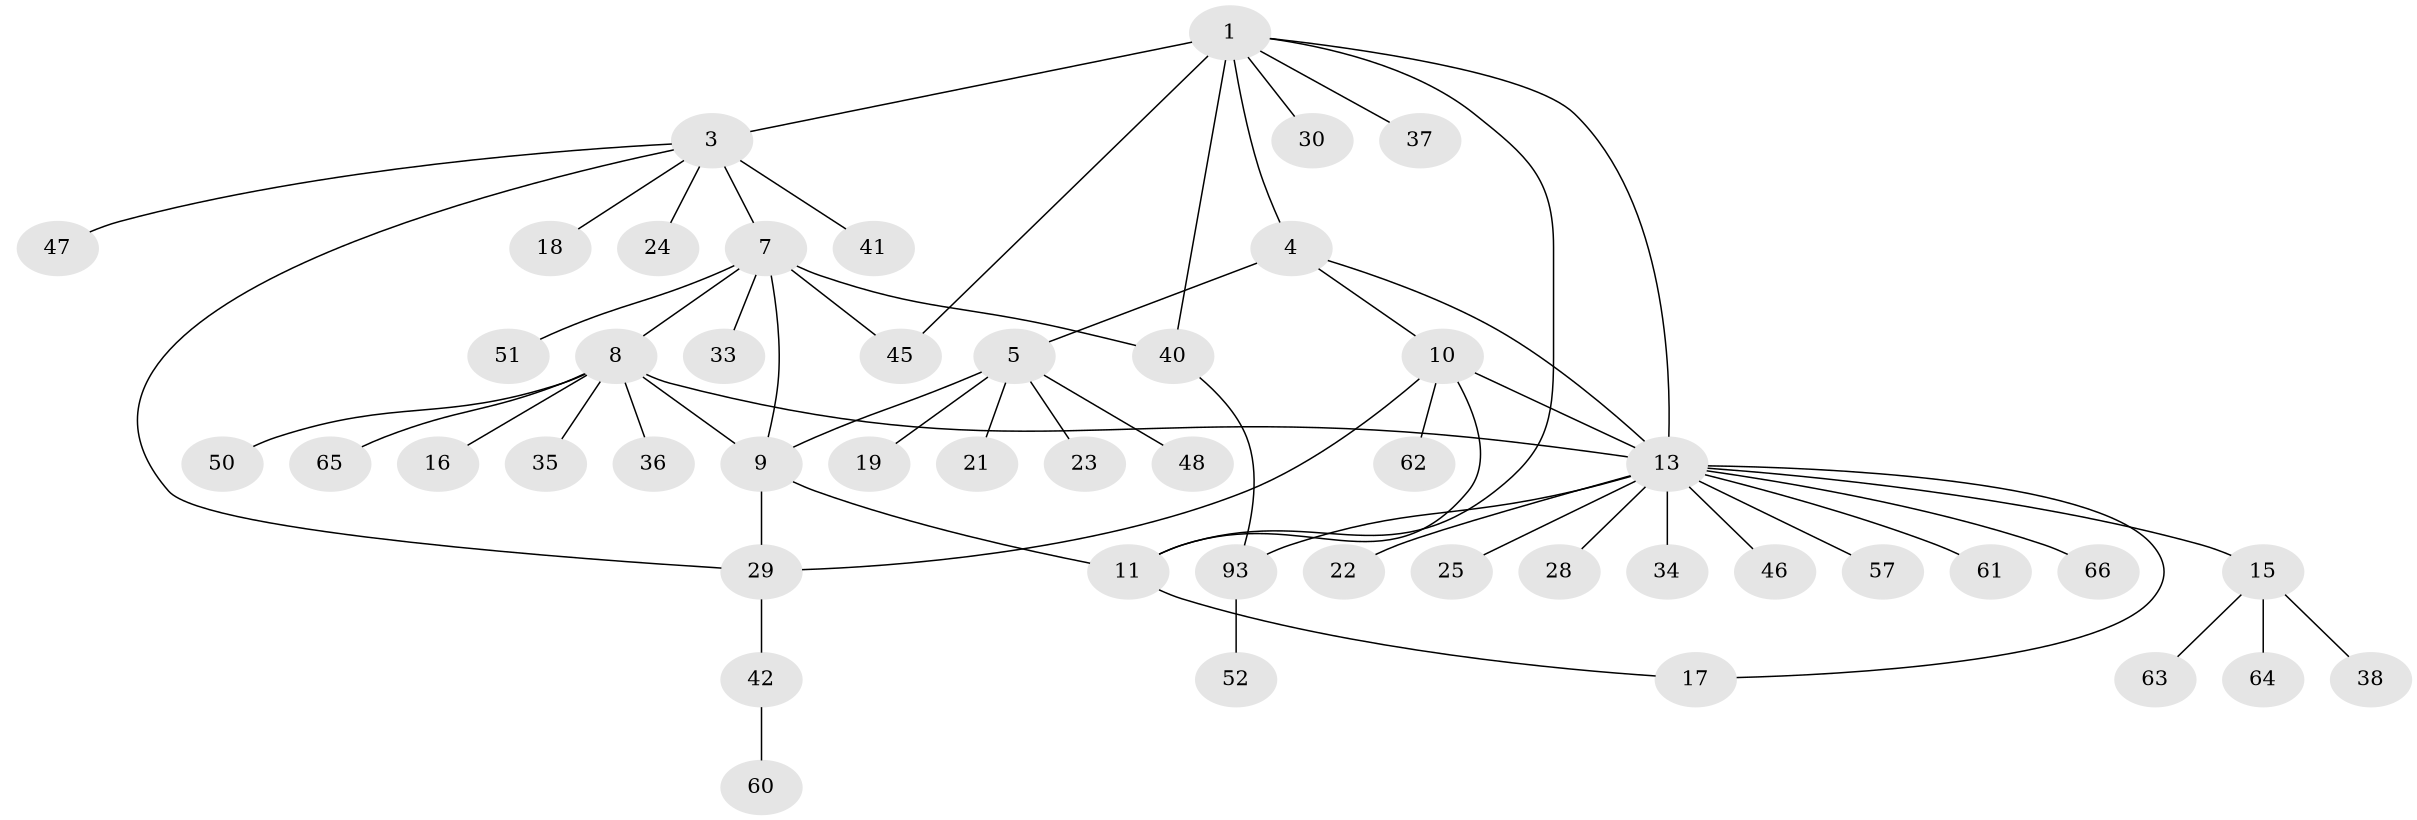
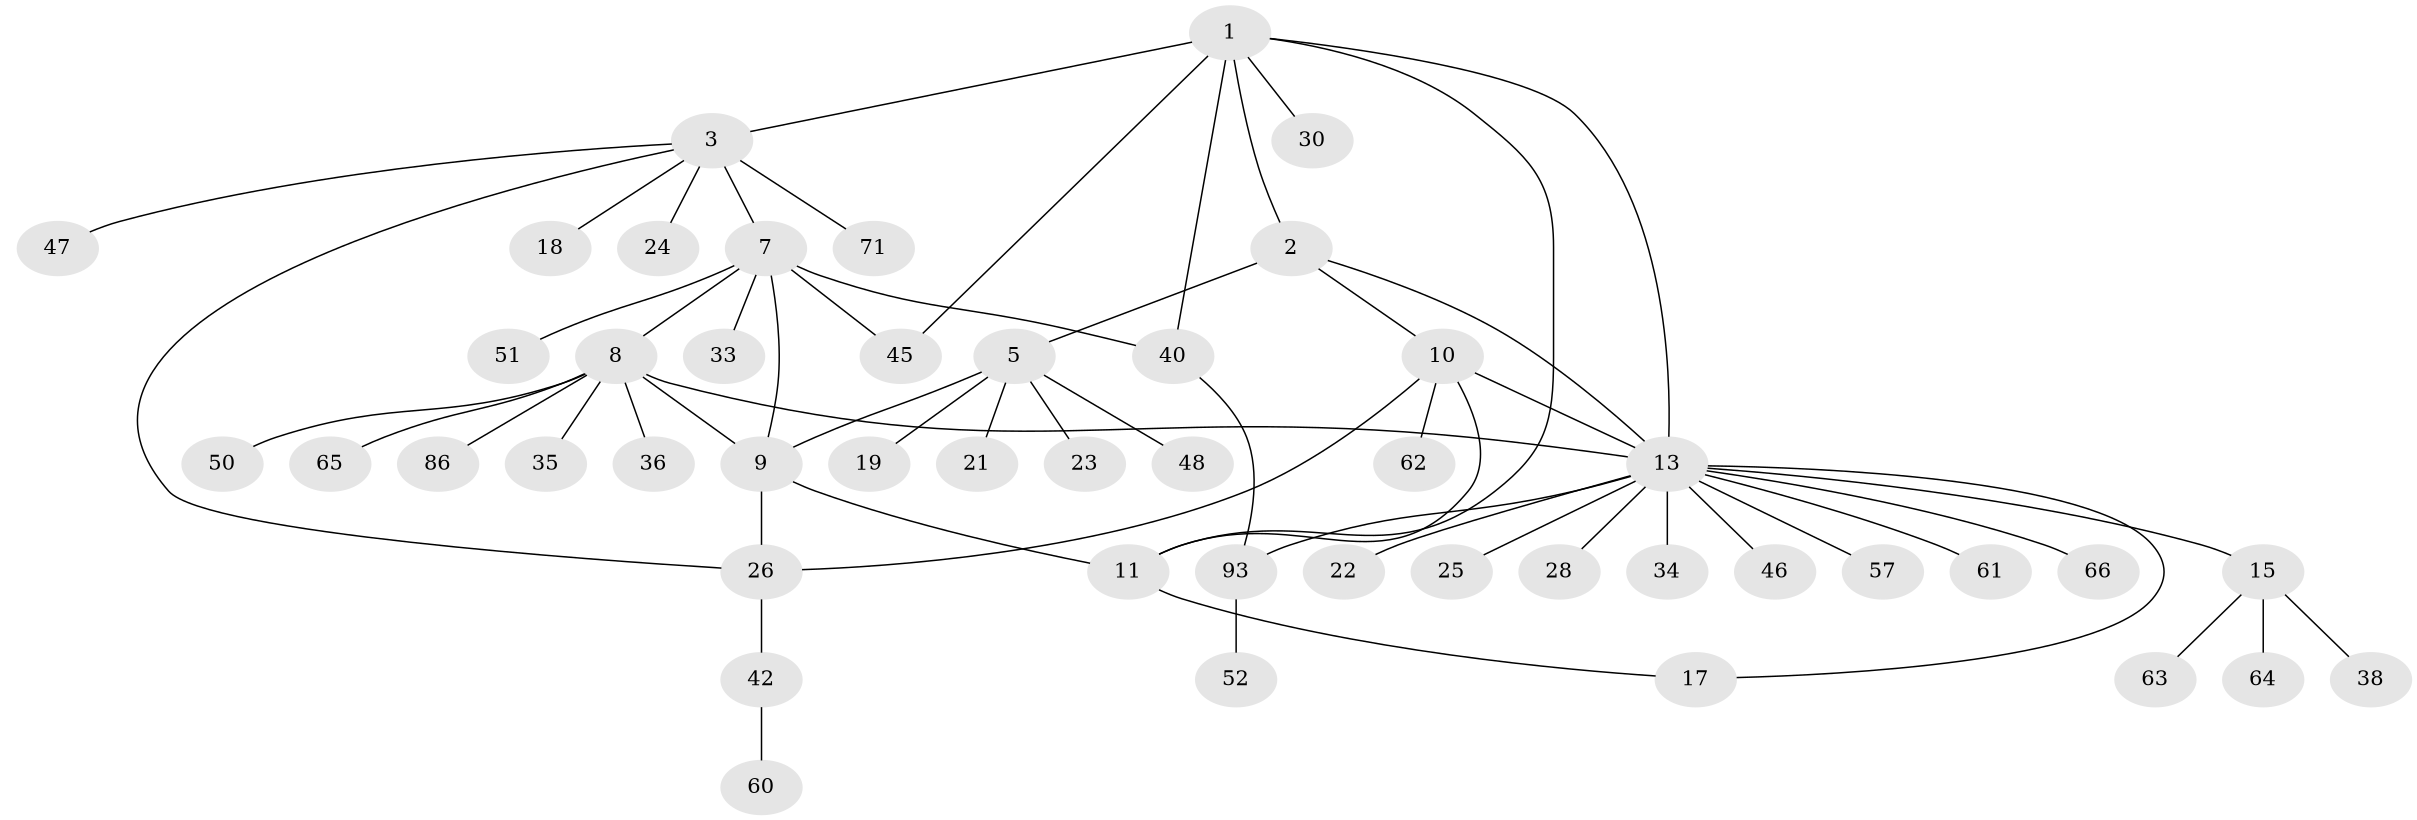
node "37": removed
node "41": label "41" -> "71"
node "4": label "4" -> "2"
node "16": label "16" -> "86"
node "29": label "29" -> "26"
